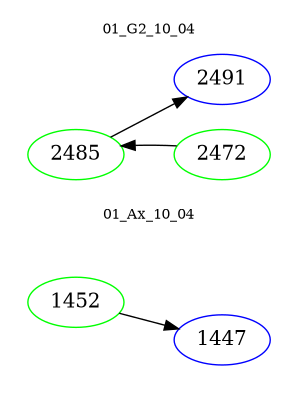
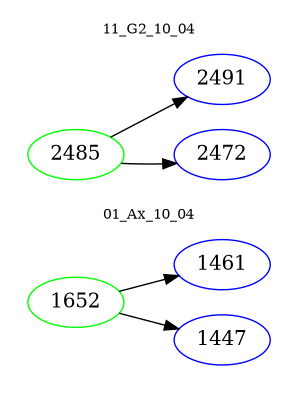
cluster "01_G2_10_04": label "01_G2_10_04" -> "11_G2_10_04"
edge "2472" -> "2485": reversed
node "2472": color green -> blue
node "1461": added
node "1452": label "1452" -> "1652"
